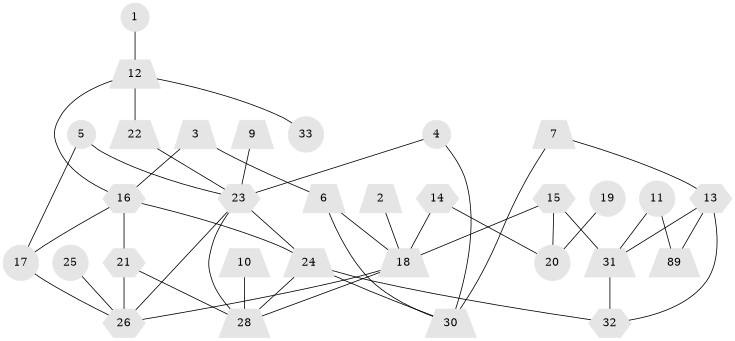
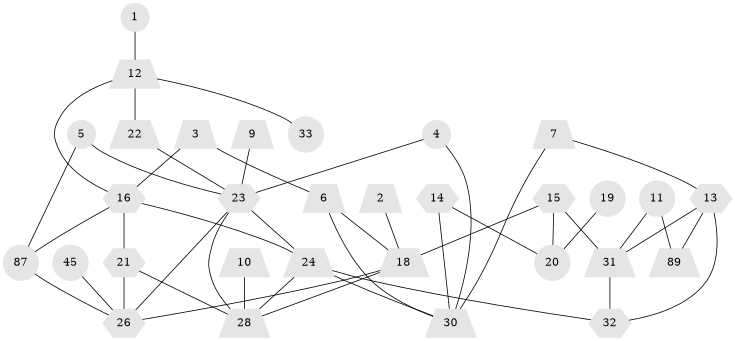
edge "14" -- "18": now "14" -- "30"
node "17": label "17" -> "87"
node "25": label "25" -> "45"
